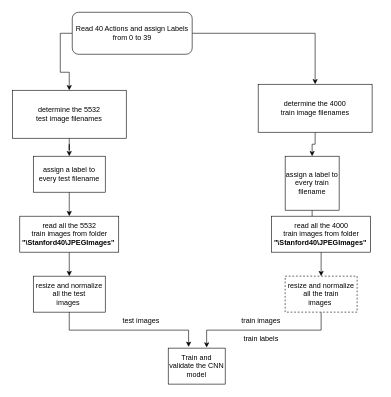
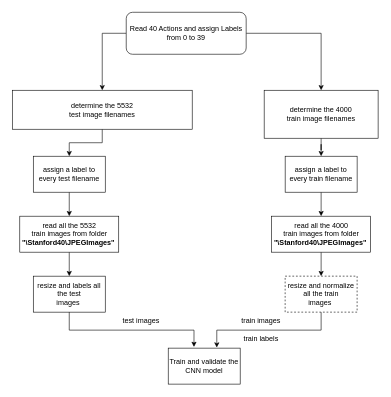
node "Read 40 Actions and assign Labels from 0 to 39": moved (132, 33) -> (186, 33)
node "determine the 4000 train image filenames": moved (315, 108) -> (321, 114)
node "determine the 5532 test image filenames": size 114x48 -> 180x39
node "assign a label to every train filename": size 54x54 -> 72x36
node "resize and normalize all the test images": label "resize and normalize all the test images" -> "resize and labels all the test images"
node "Train and validate the CNN model": size 57x36 -> 72x36
